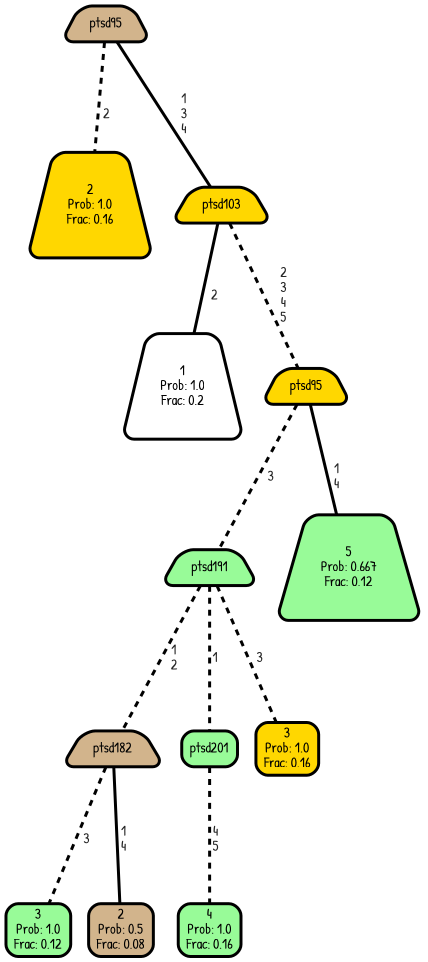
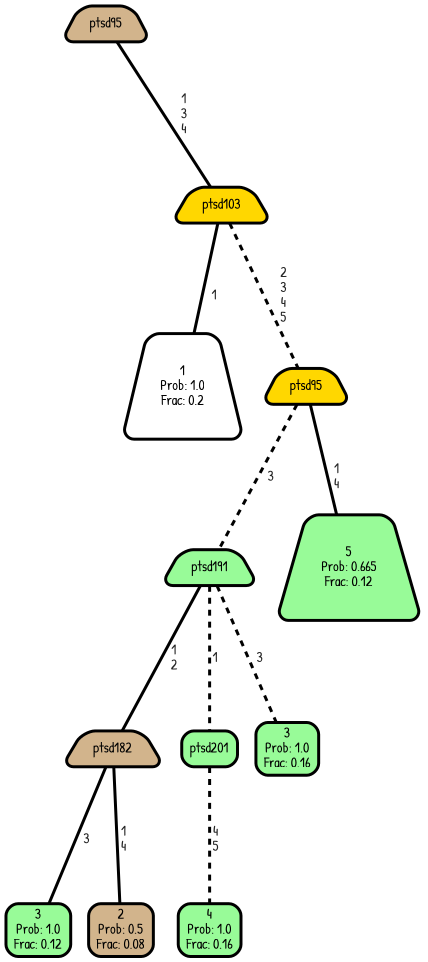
node "2 Prob: 1.0 Frac: 0.16": removed
edge "ptsd103" -- "1 Prob: 1.0 Frac: 0.2": label " 2" -> " 1"
node "5 Prob: 0.667 Frac: 0.12": label "5 Prob: 0.667 Frac: 0.12" -> "5 Prob: 0.665 Frac: 0.12"
edge "ptsd191" -- "ptsd182": style dashed -> solid
node "3 Prob: 1.0 Frac: 0.16": fillcolor gold -> palegreen
edge "ptsd182" -- "3 Prob: 1.0 Frac: 0.12": style dashed -> solid
